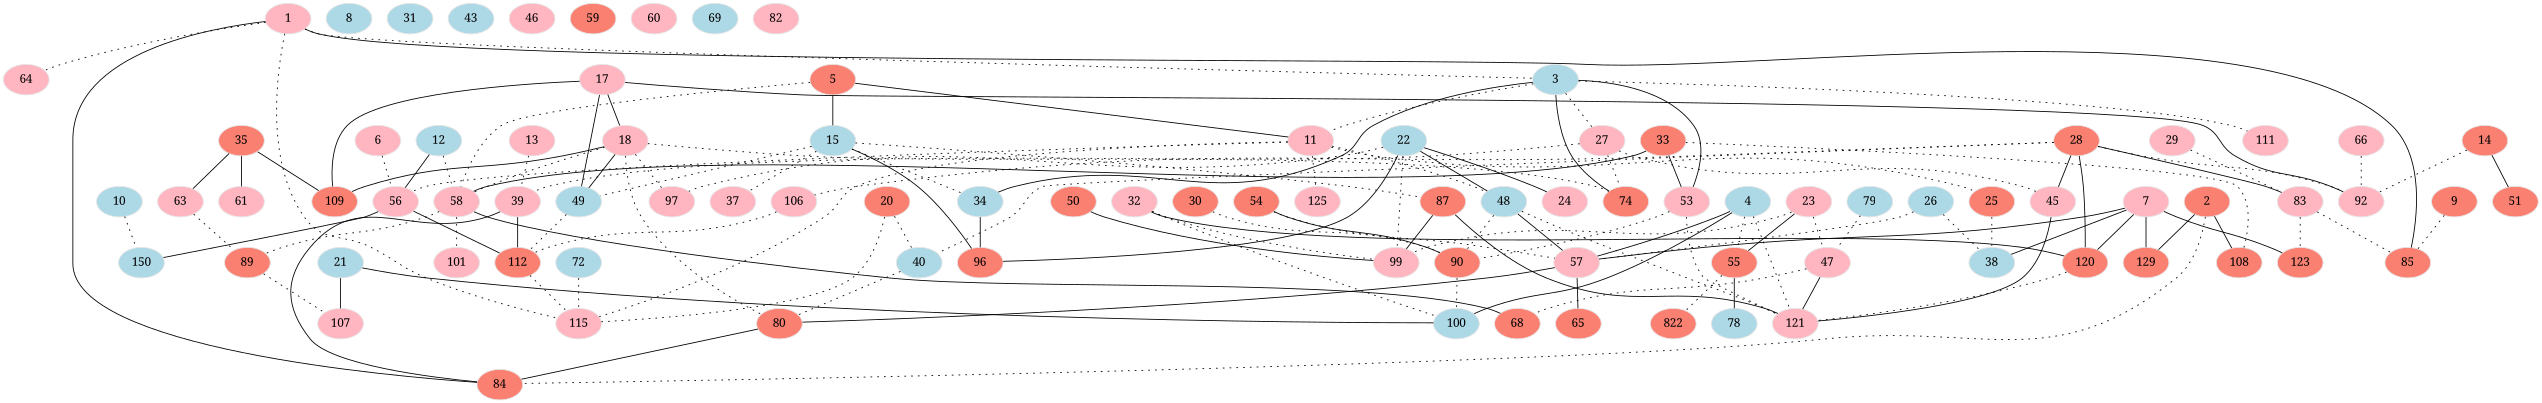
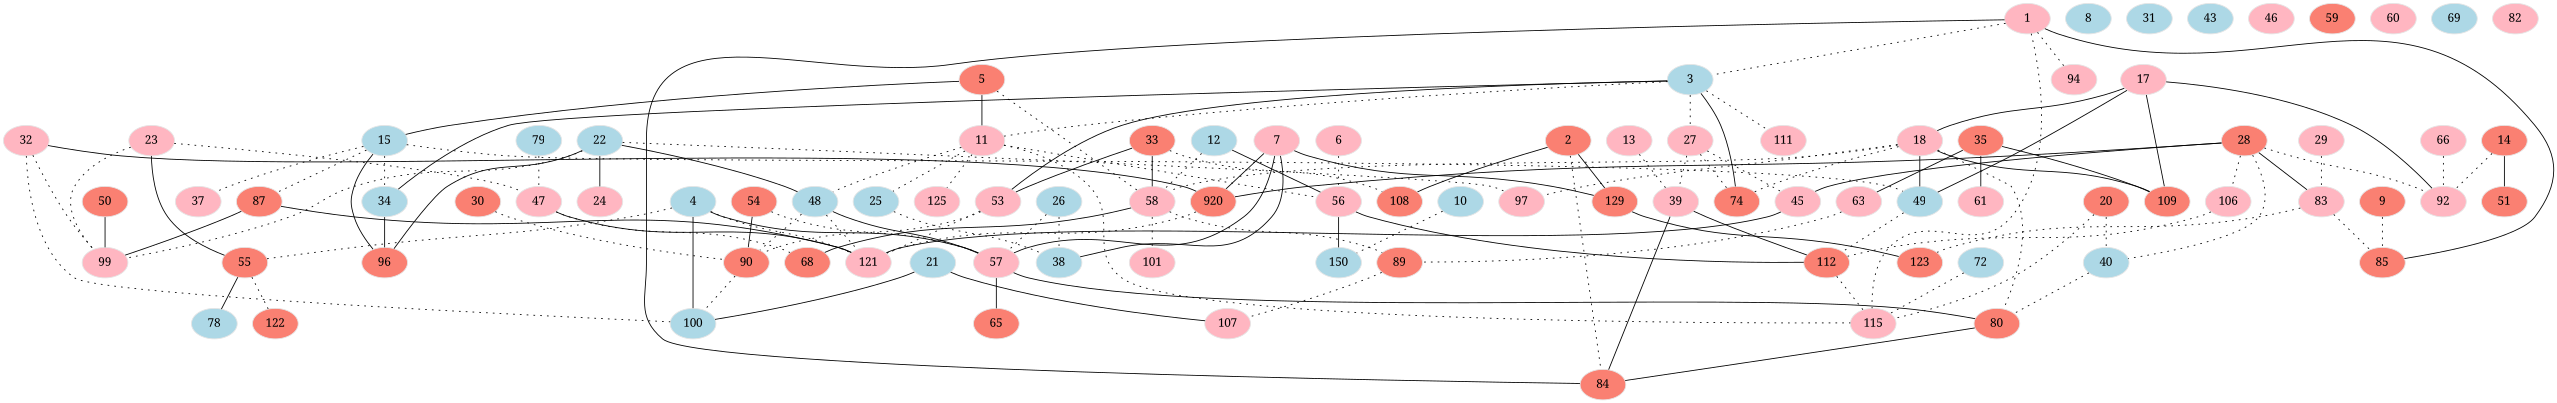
node "64": label "64" -> "94"
node "25": fillcolor salmon -> lightblue
edge "7" -- "123": now "129" -- "123"
node "120": label "120" -> "920"
node "822": label "822" -> "122"
